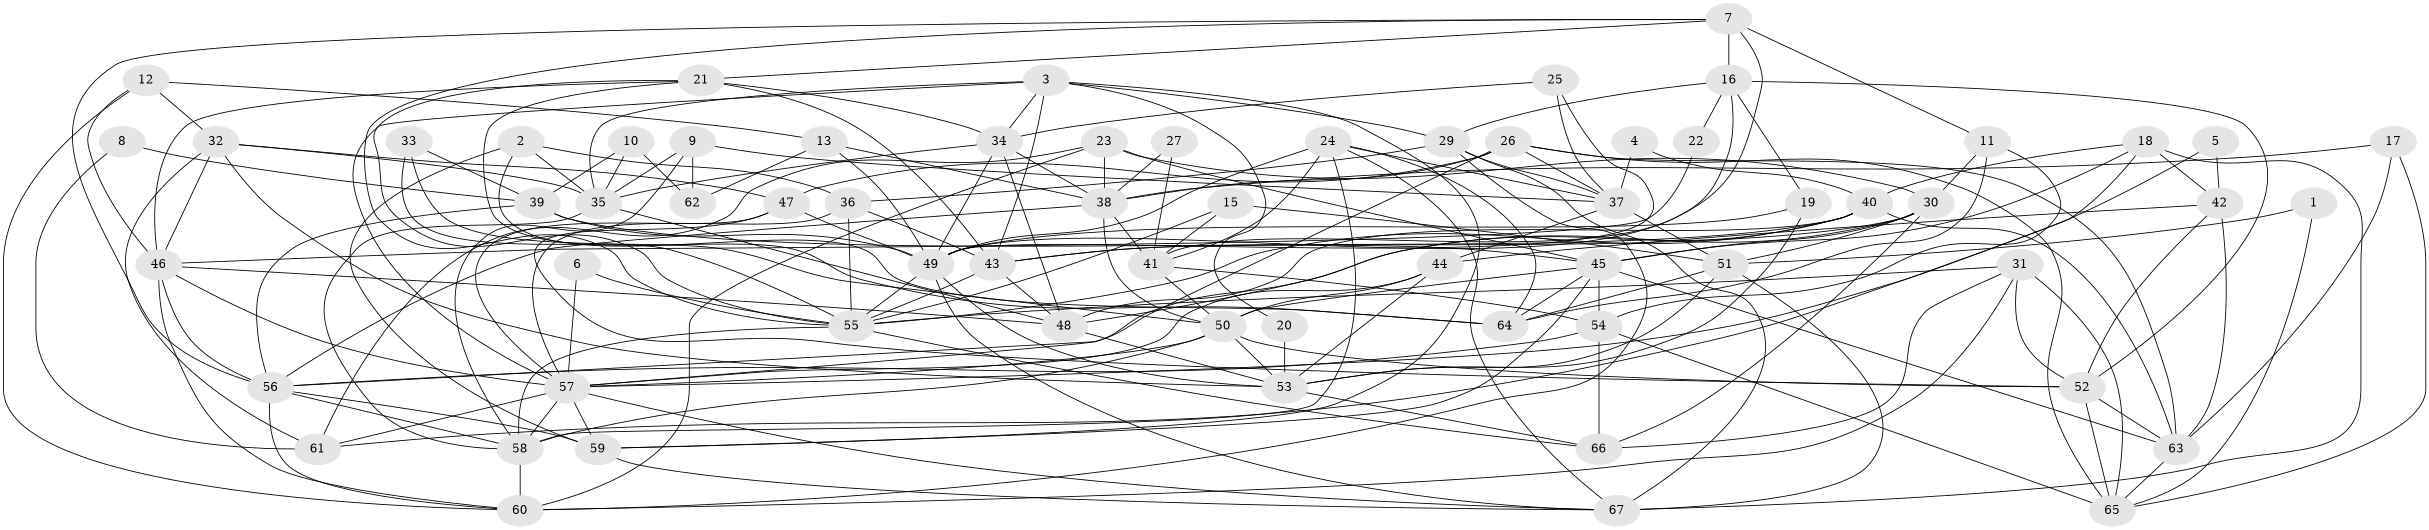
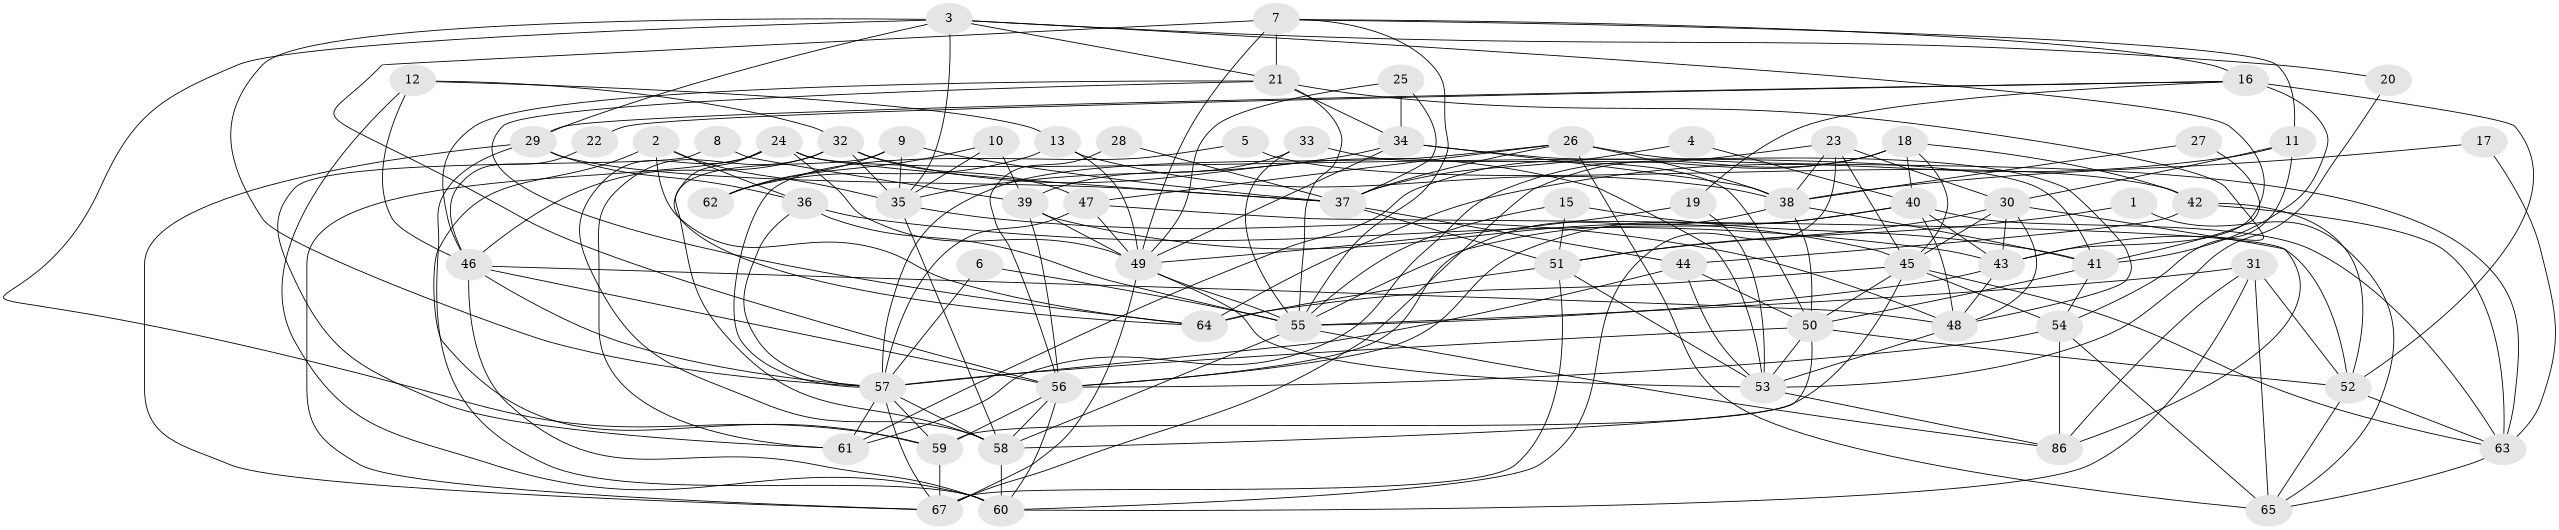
edge "3" -- "34": now "3" -- "21"
node "28": added
edge "17" -- "65": removed
node "66": label "66" -> "86"
